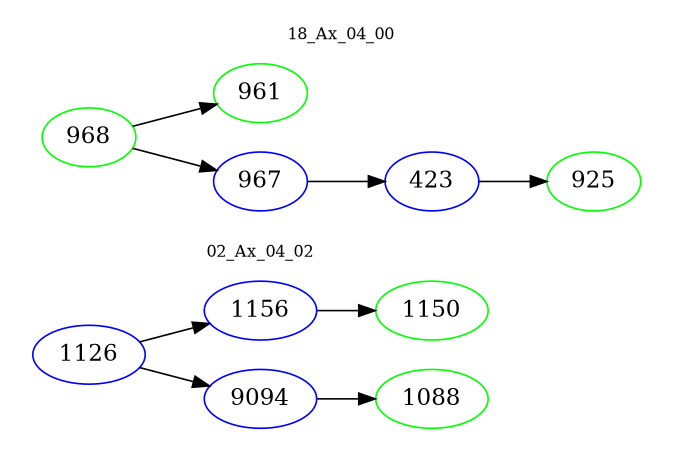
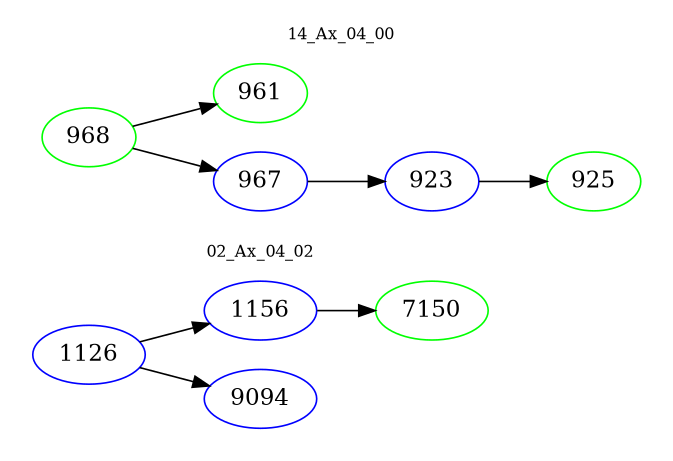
cluster "18_Ax_04_00": label "18_Ax_04_00" -> "14_Ax_04_00"
node "423": label "423" -> "923"
node "1150": label "1150" -> "7150"
node "1088": removed
